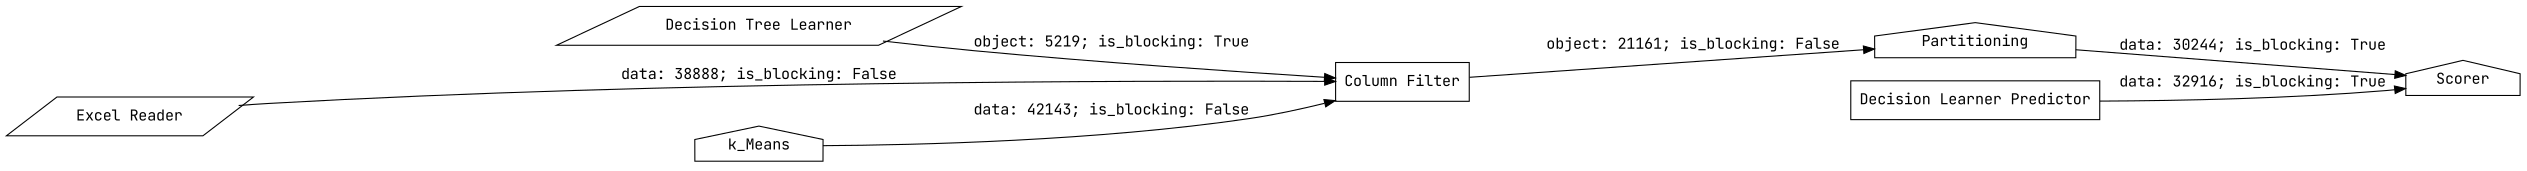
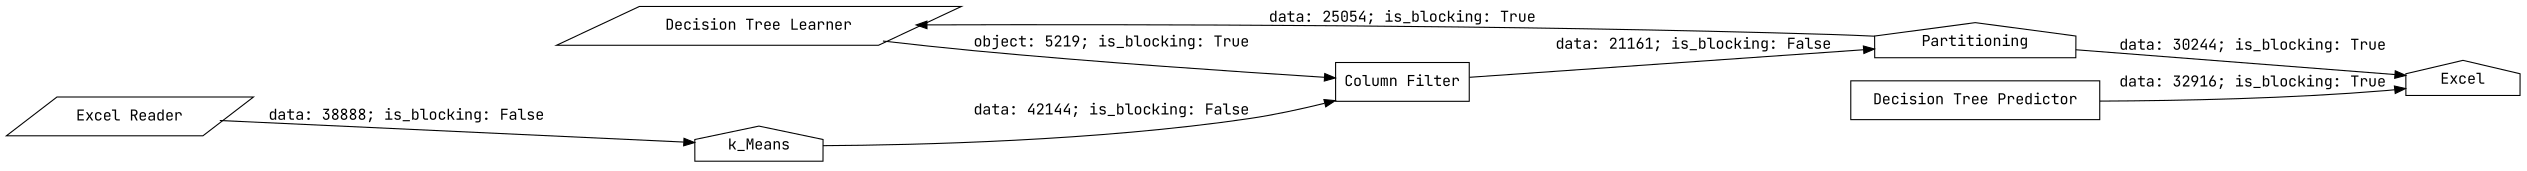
edge "Partitioning" -> "Decision Tree Learner": added, label "data: 25054; is_blocking: True"
edge "Column Filter" -> "Partitioning": label "object: 21161; is_blocking: False" -> "data: 21161; is_blocking: False"
node "Scorer": label "Scorer" -> "Excel"
edge "Excel Reader" -> "Column Filter": now "Excel Reader" -> "k_Means"
node "Decision Learner Predictor": label "Decision Learner Predictor" -> "Decision Tree Predictor"
edge "k_Means" -> "Column Filter": label "data: 42143; is_blocking: False" -> "data: 42144; is_blocking: False"
